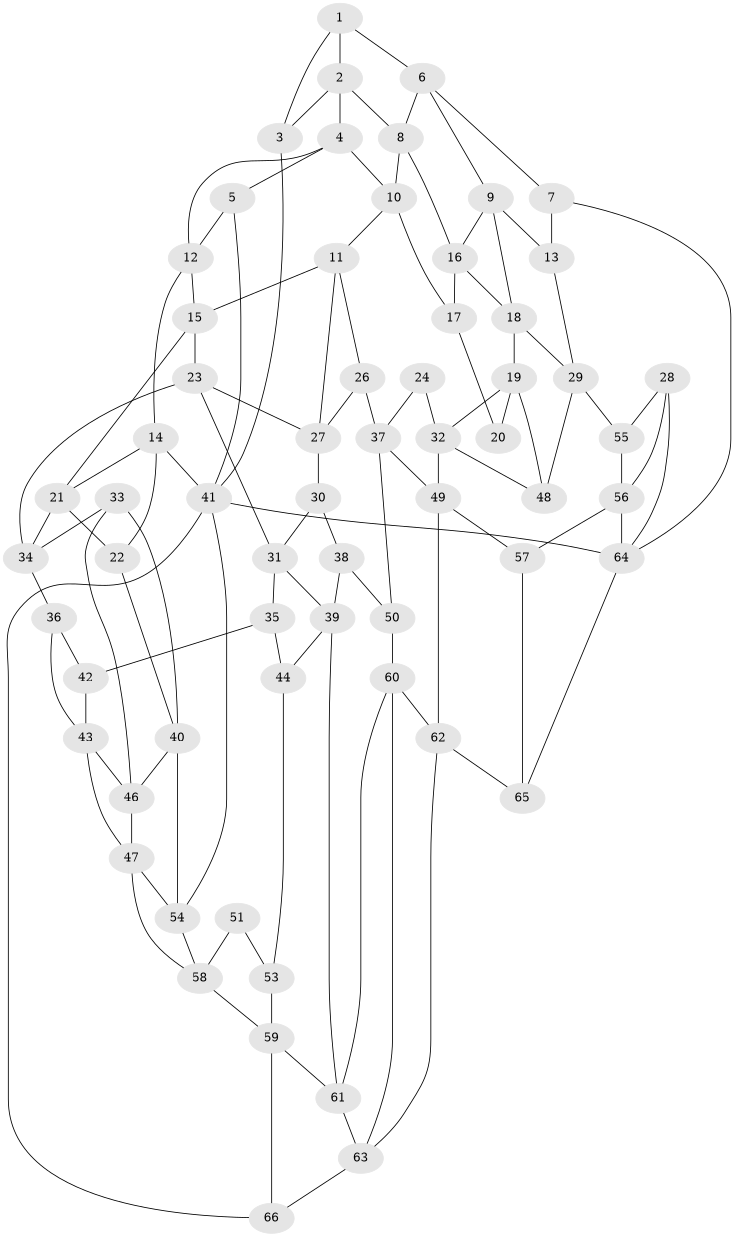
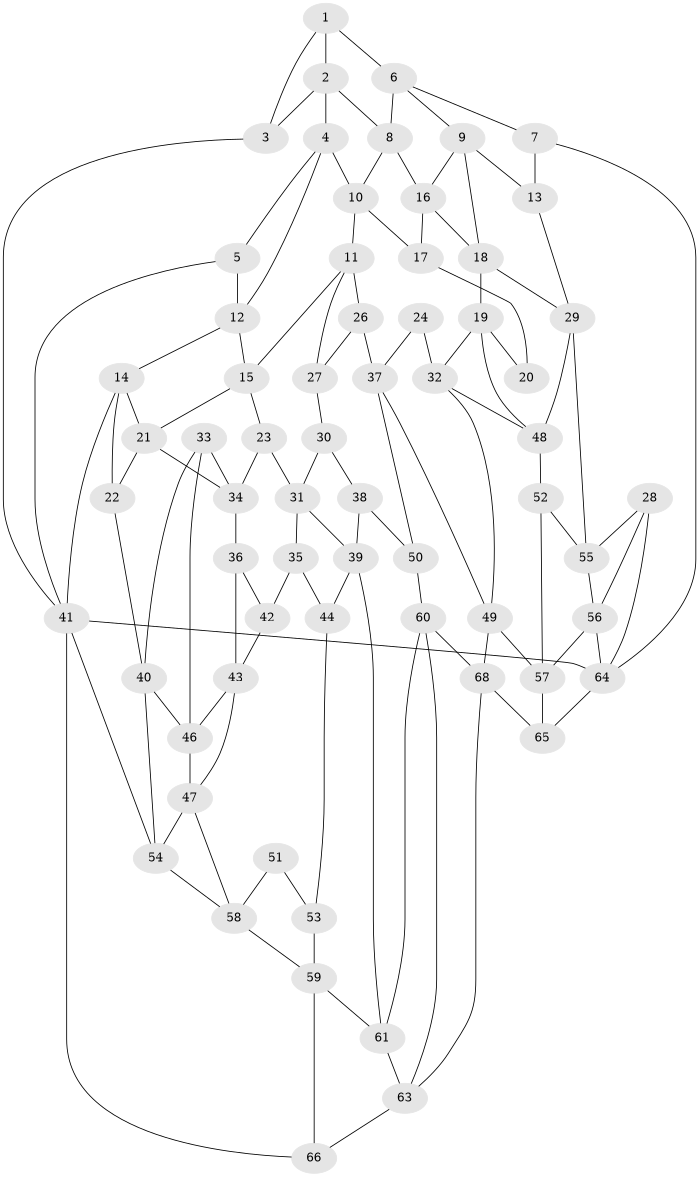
edge "23" -- "27": removed
node "52": added
node "62": label "62" -> "68"
